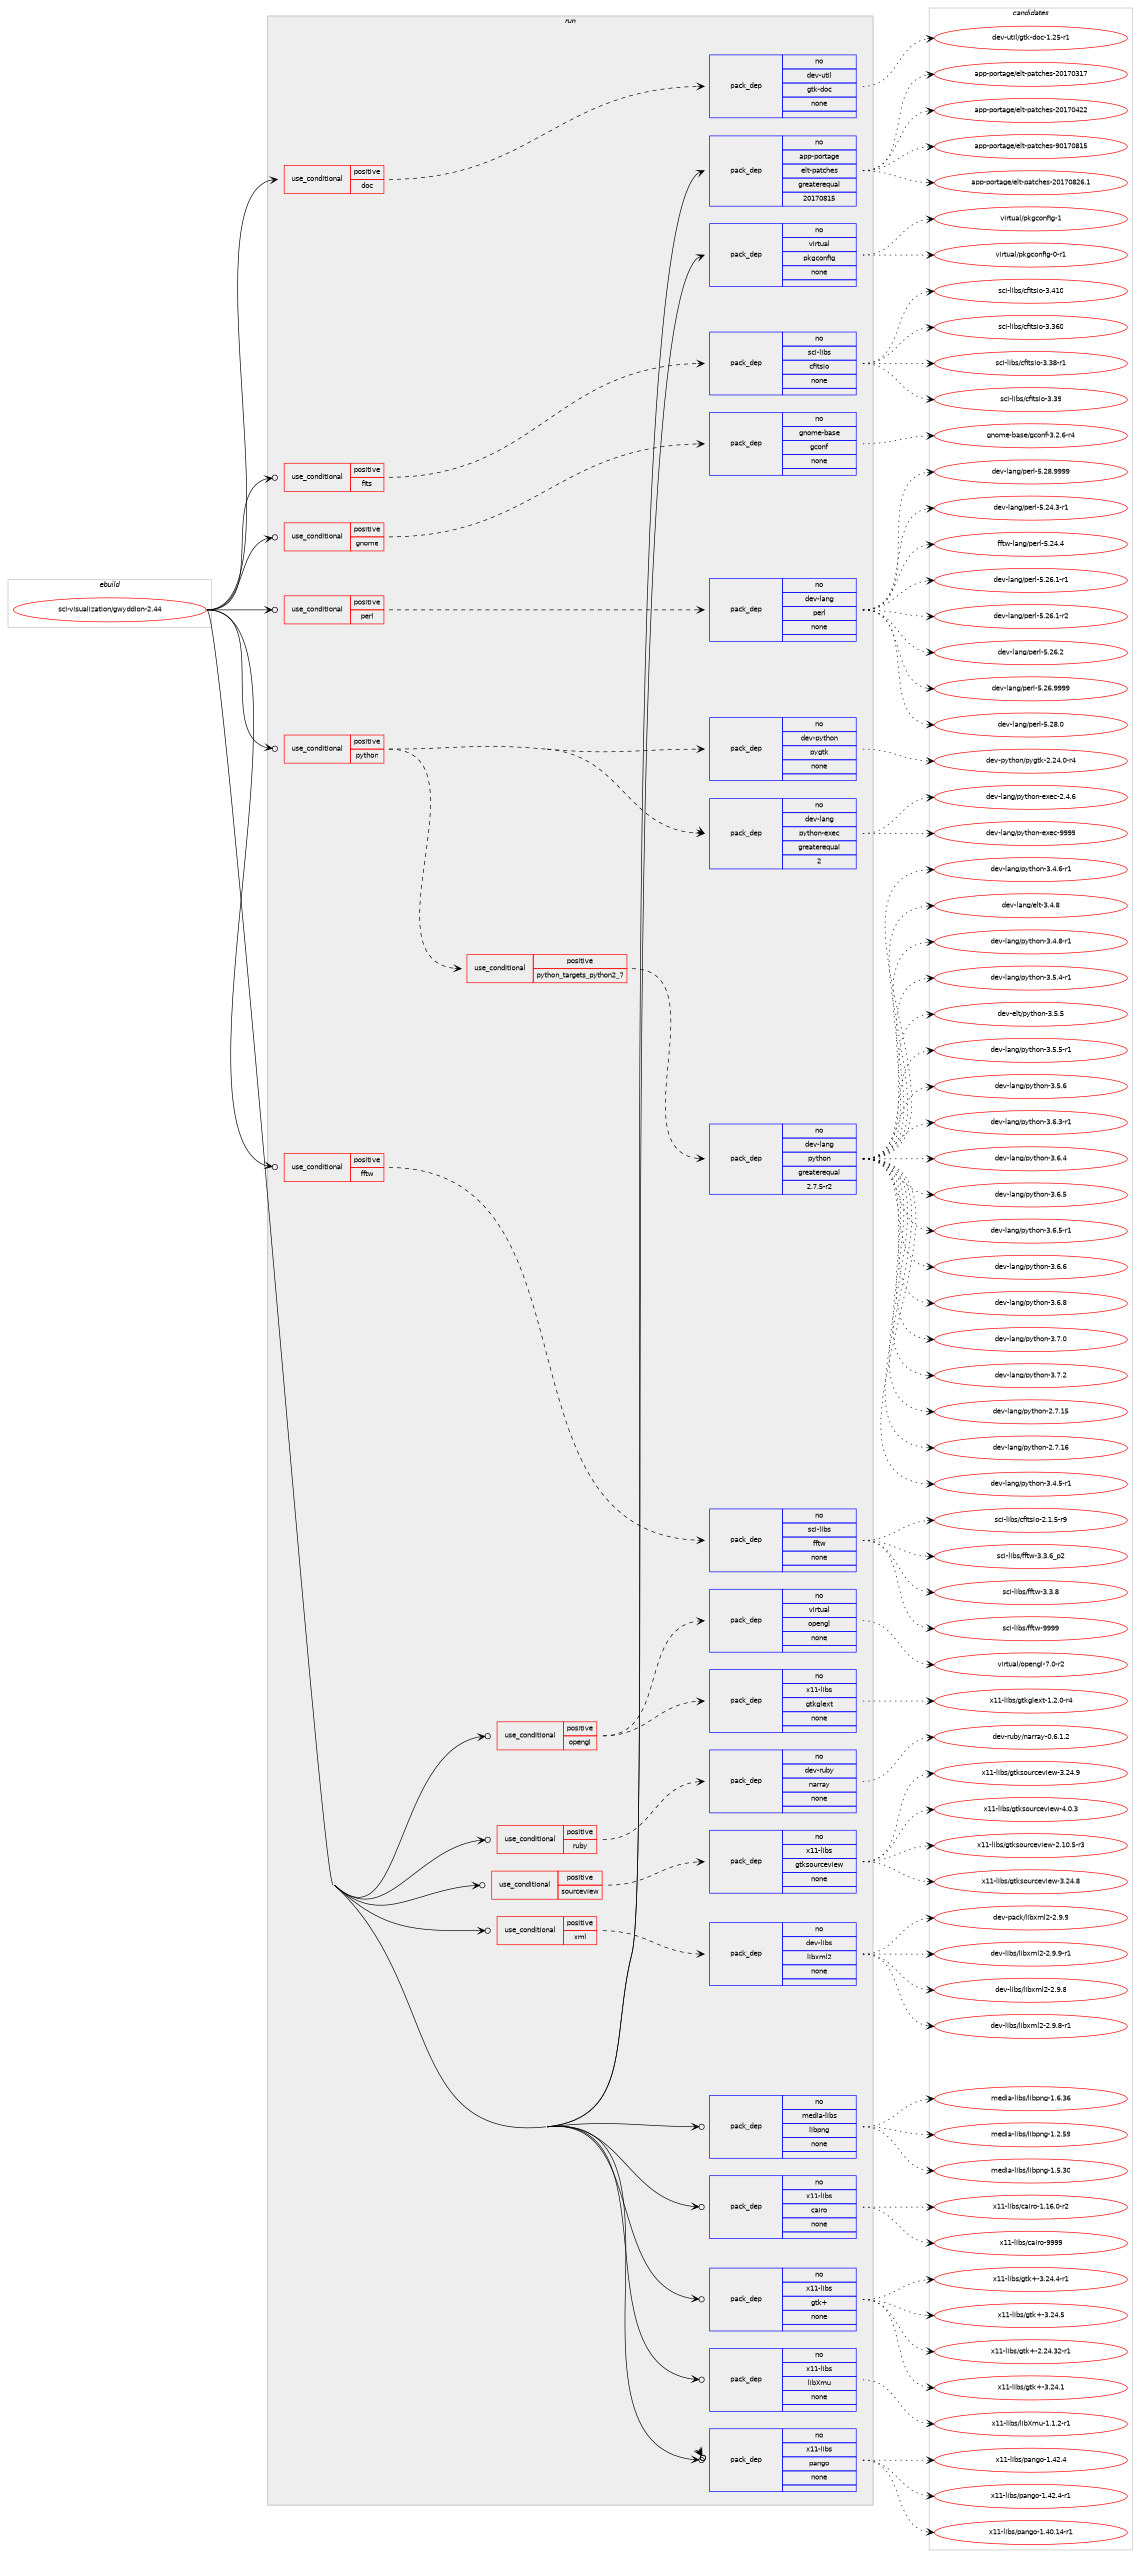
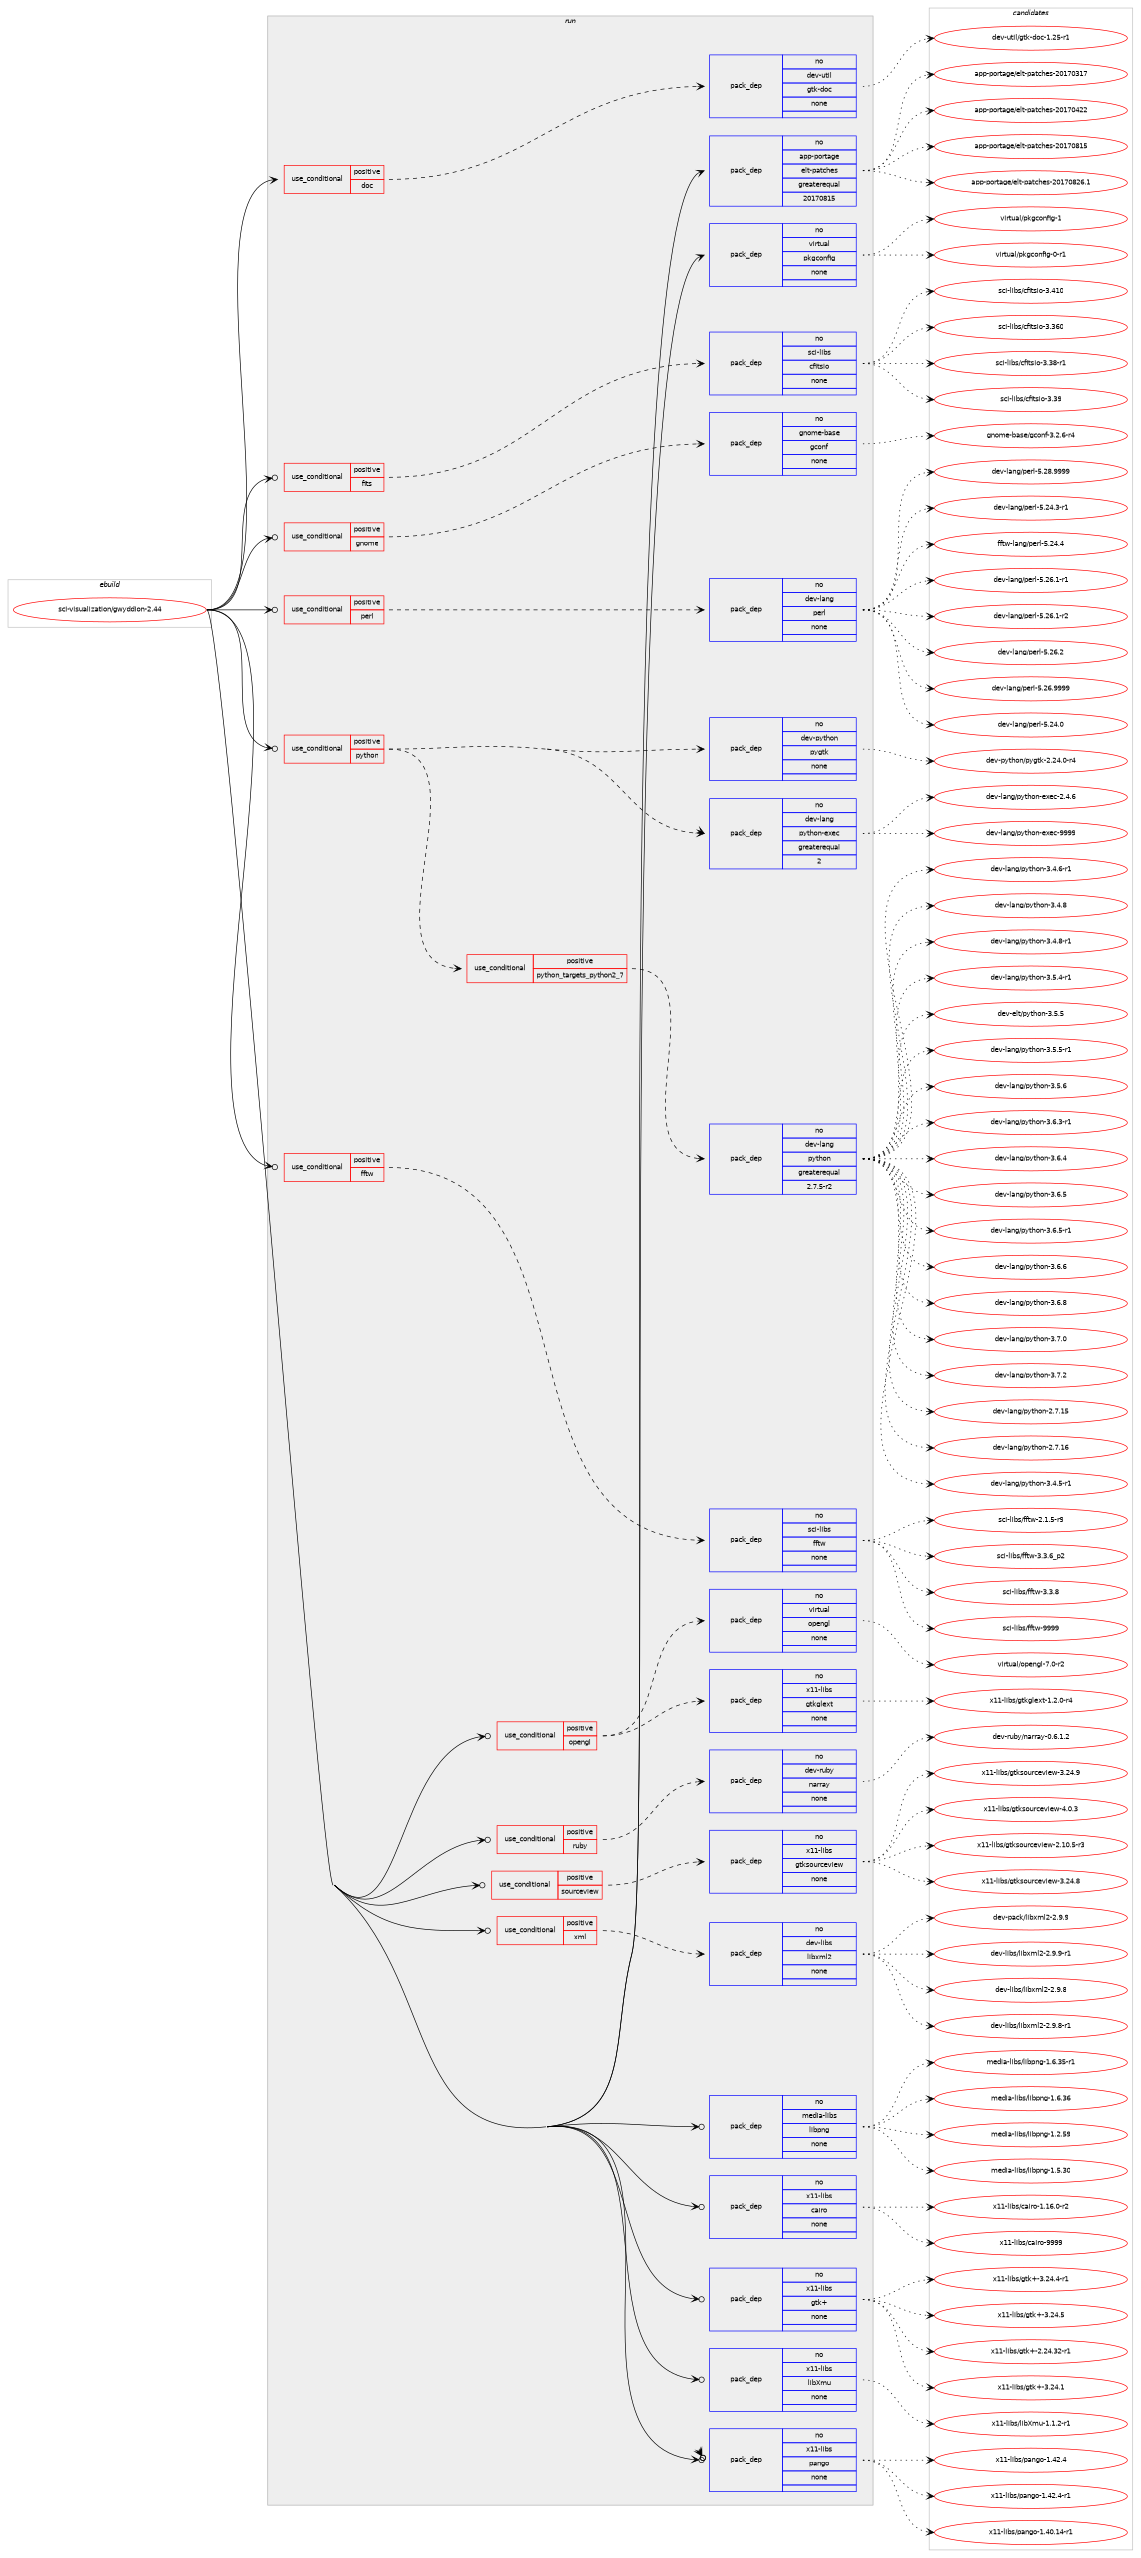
node "app-portage/elt-patches-90170815": label "app-portage/elt-patches-90170815" -> "app-portage/elt-patches-20170815"
node "dev-lang/perl-5.28.0": label "dev-lang/perl-5.28.0" -> "dev-lang/perl-5.24.0"
node "dev-lang/elt-3.4.8": label "dev-lang/elt-3.4.8" -> "dev-lang/python-3.4.8"
node "sci-libs/cfitsio-2.1.5-r9": label "sci-libs/cfitsio-2.1.5-r9" -> "sci-libs/fftw-2.1.5-r9"
node "media-libs/libpng-1.6.35-r1": added
